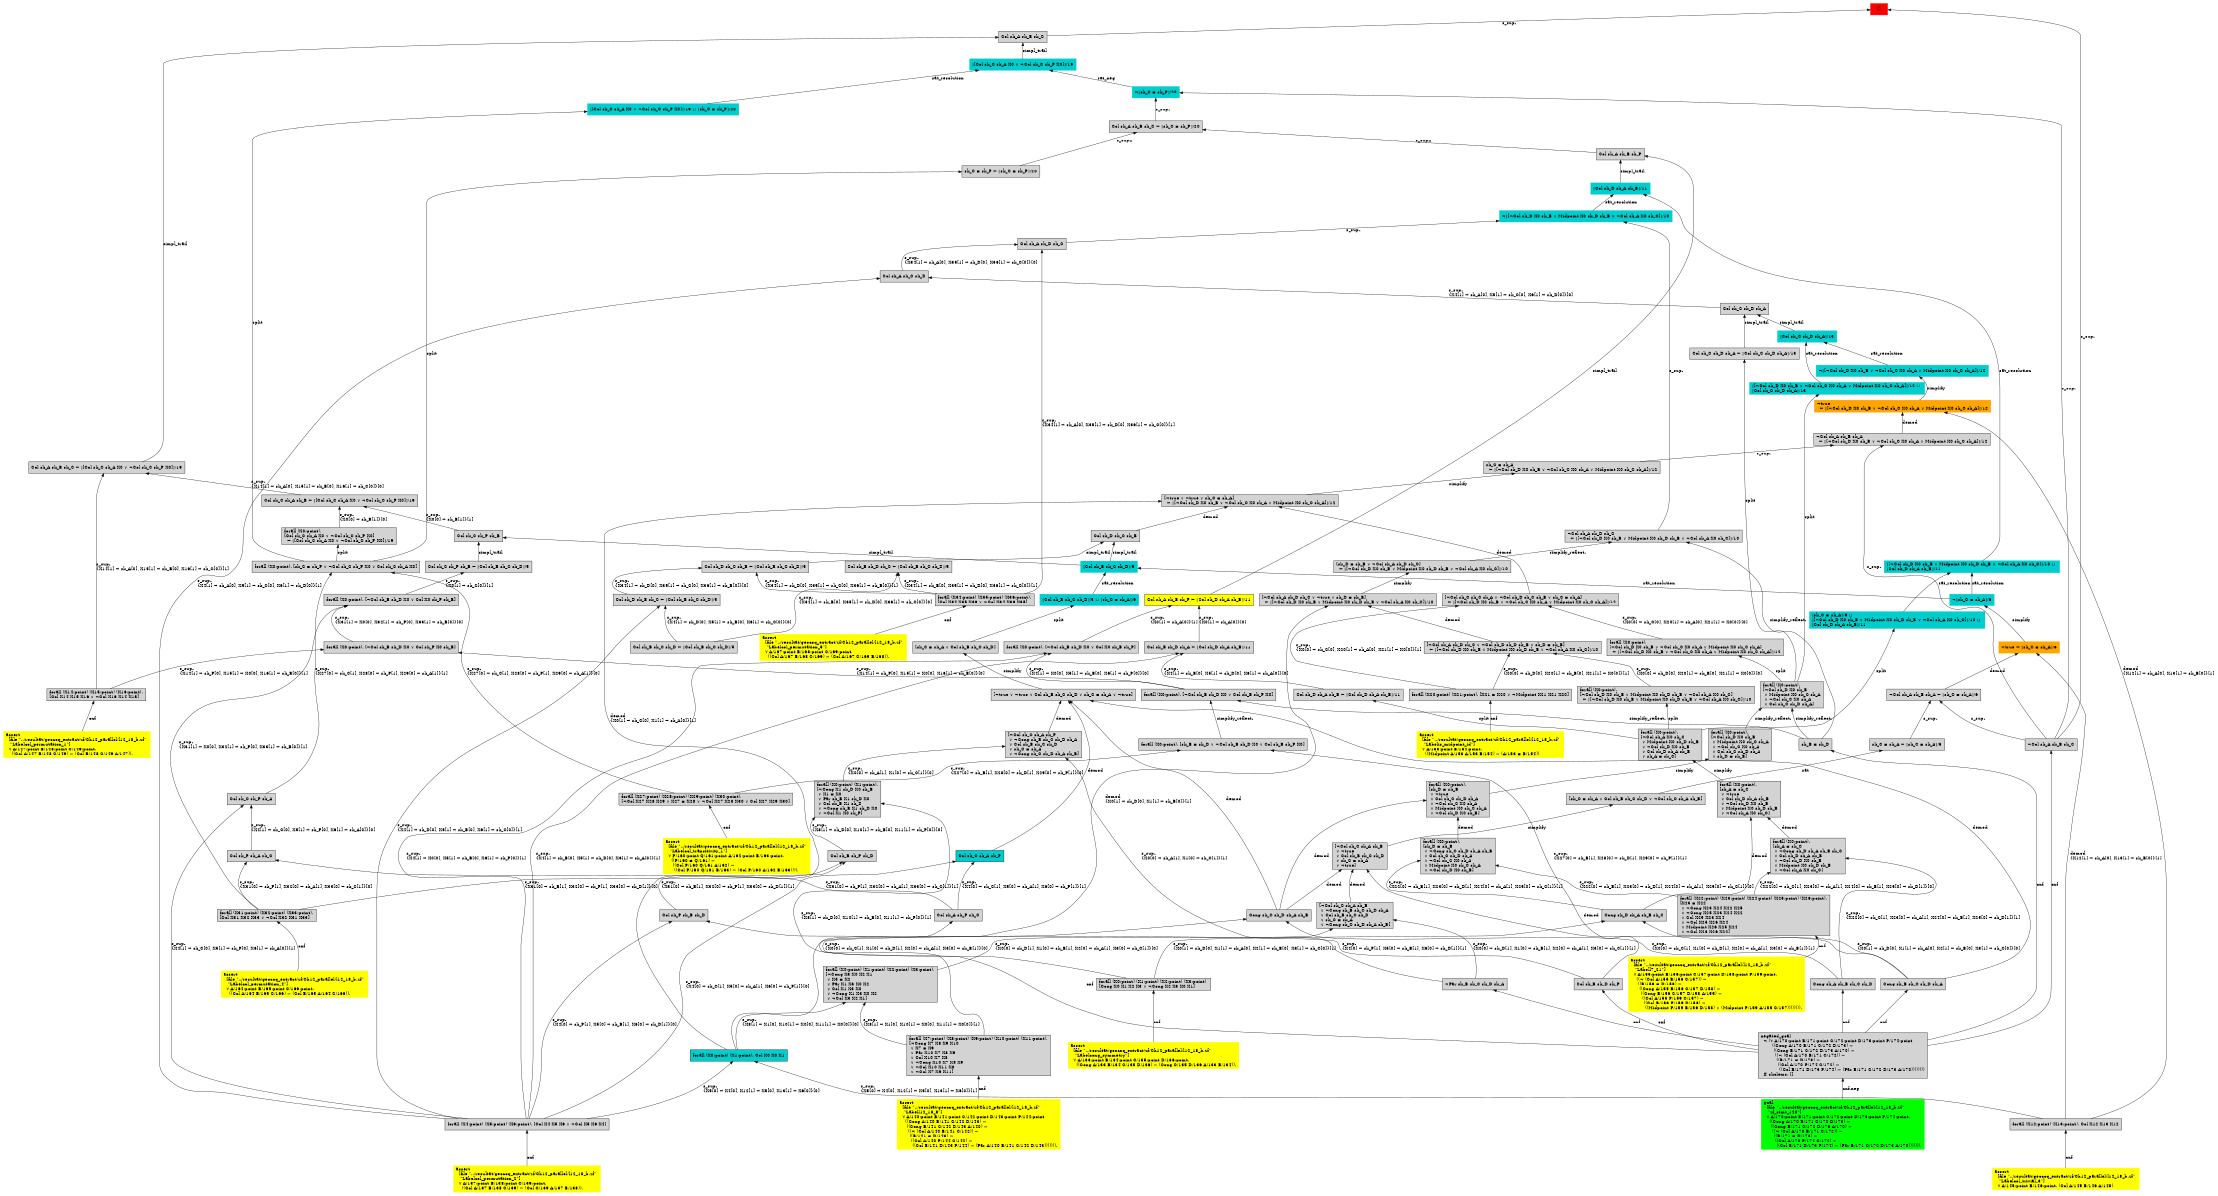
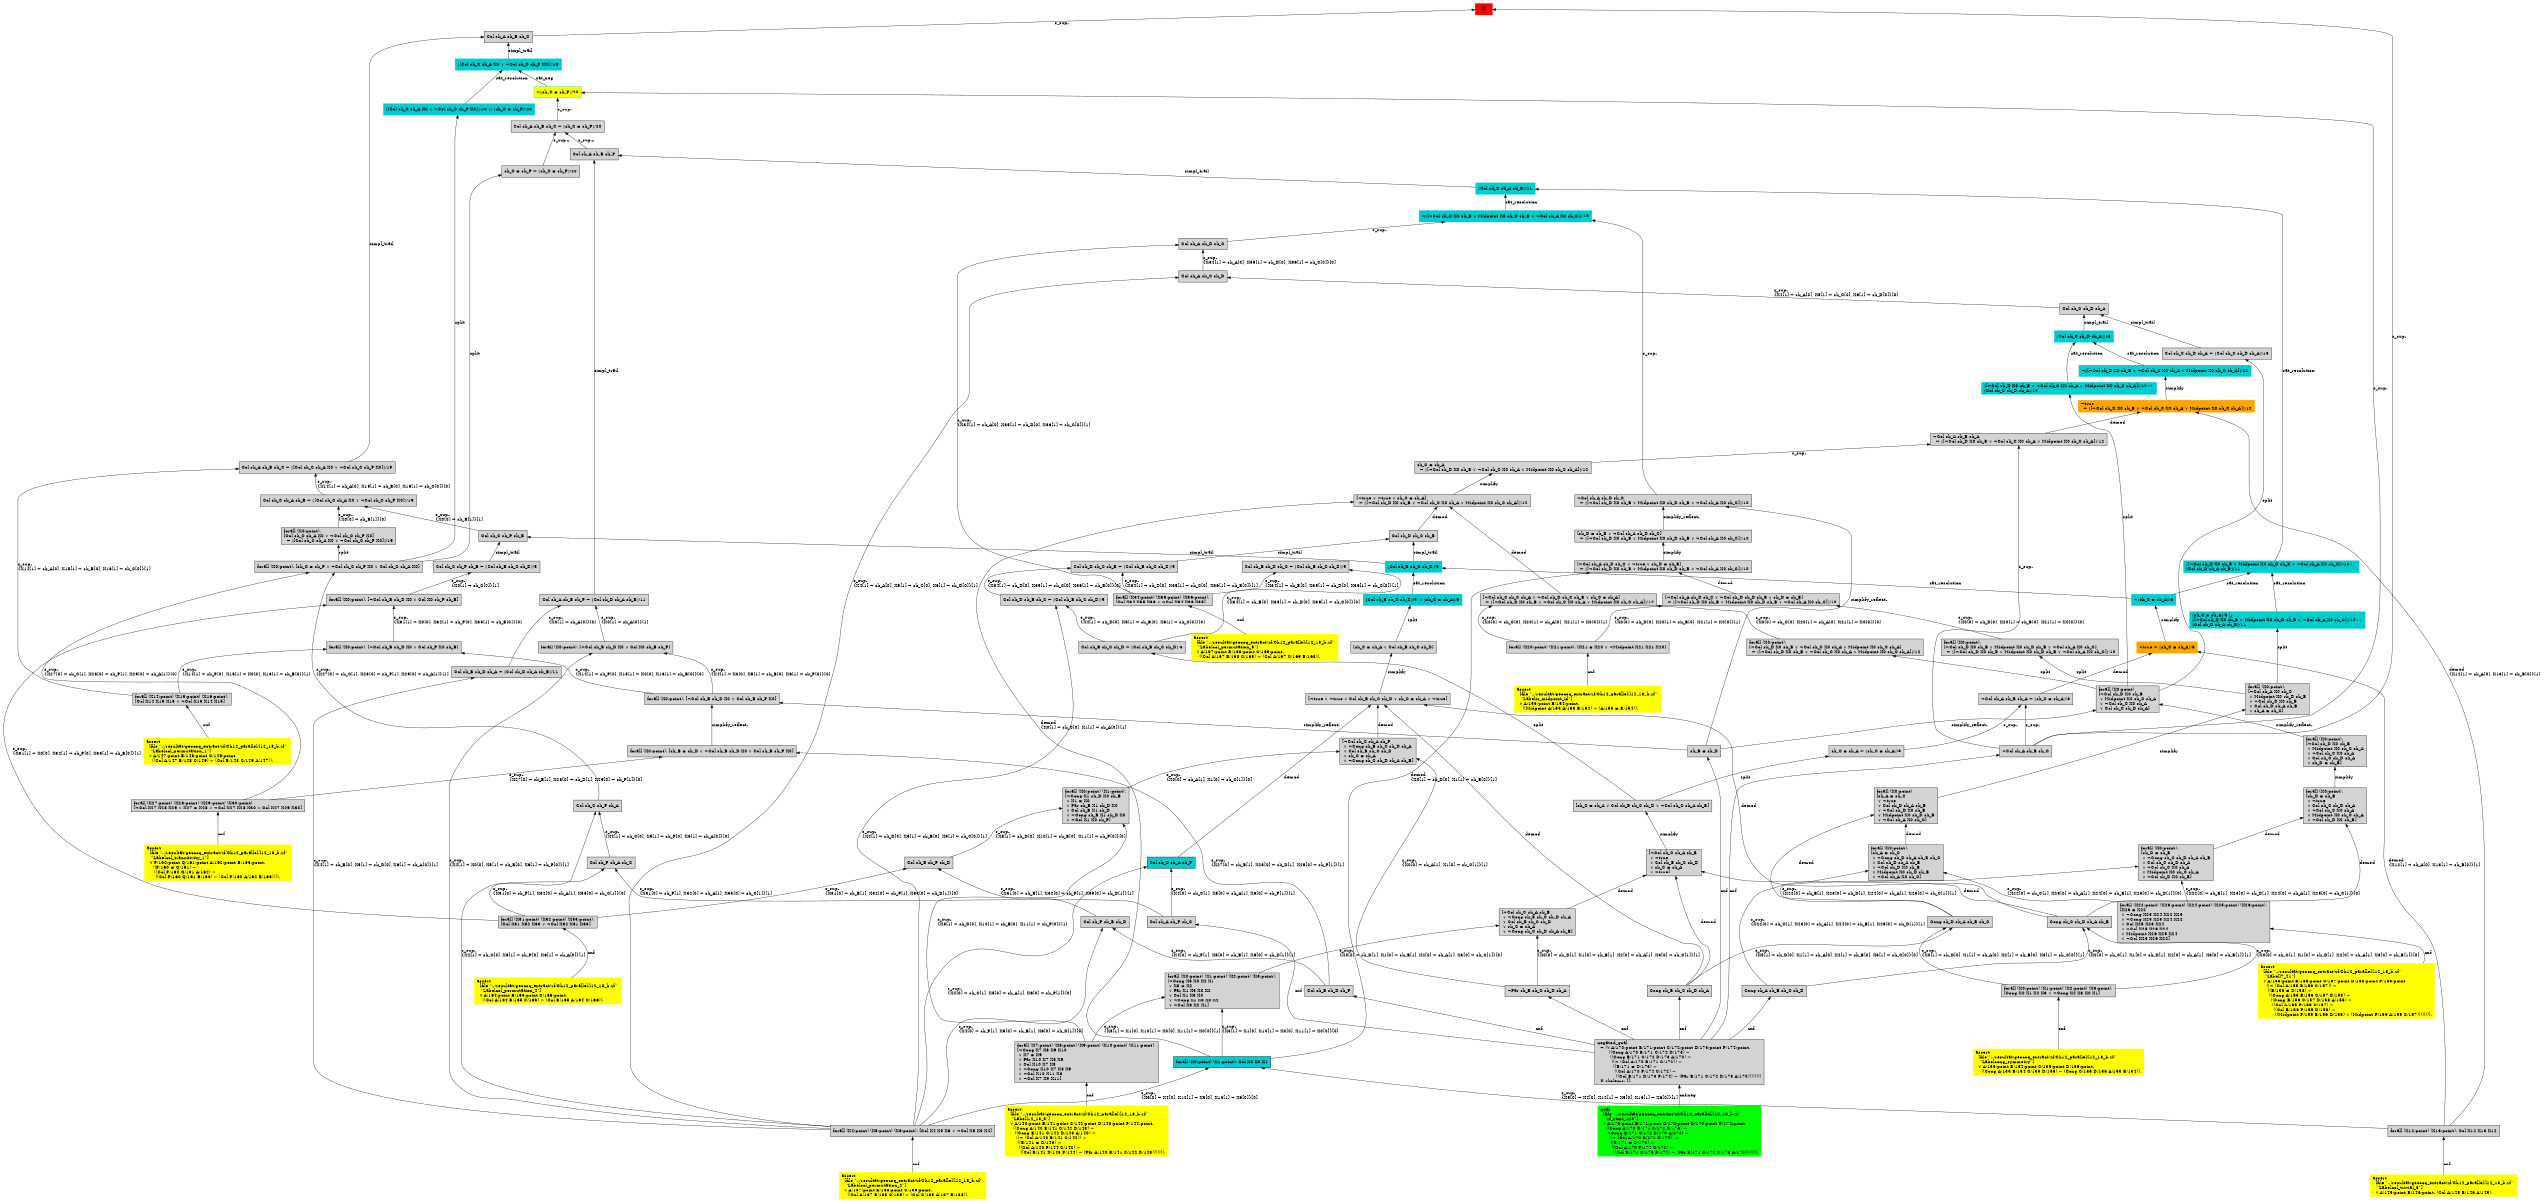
node "¬⟦sk_C = sk_P⟧/20": fillcolor cyan3 -> yellow
node "Col sk_A sk_B sk_P ← ⟦Col sk_D sk_A sk_B⟧/11": fillcolor yellow -> lightgrey
edge "[sk_C = sk_A ∨ Col sk_B sk_C sk_D ∨ ¬Col sk_C sk_A sk_B]" -> "Col sk_B sk_C sk_D ← ⟦Col sk_B sk_C sk_D⟧/5": added, label "split"
node "Col sk_D sk_A sk_B ← ⟦Col sk_D sk_A sk_B⟧/11": removed
edge "[sk_C = sk_A ∨ Col sk_B sk_C sk_D ∨ ¬Col sk_C sk_A sk_B]" -> "sk_C = sk_A ← ⟦sk_C = sk_A⟧/6": label "sat" -> "split"
